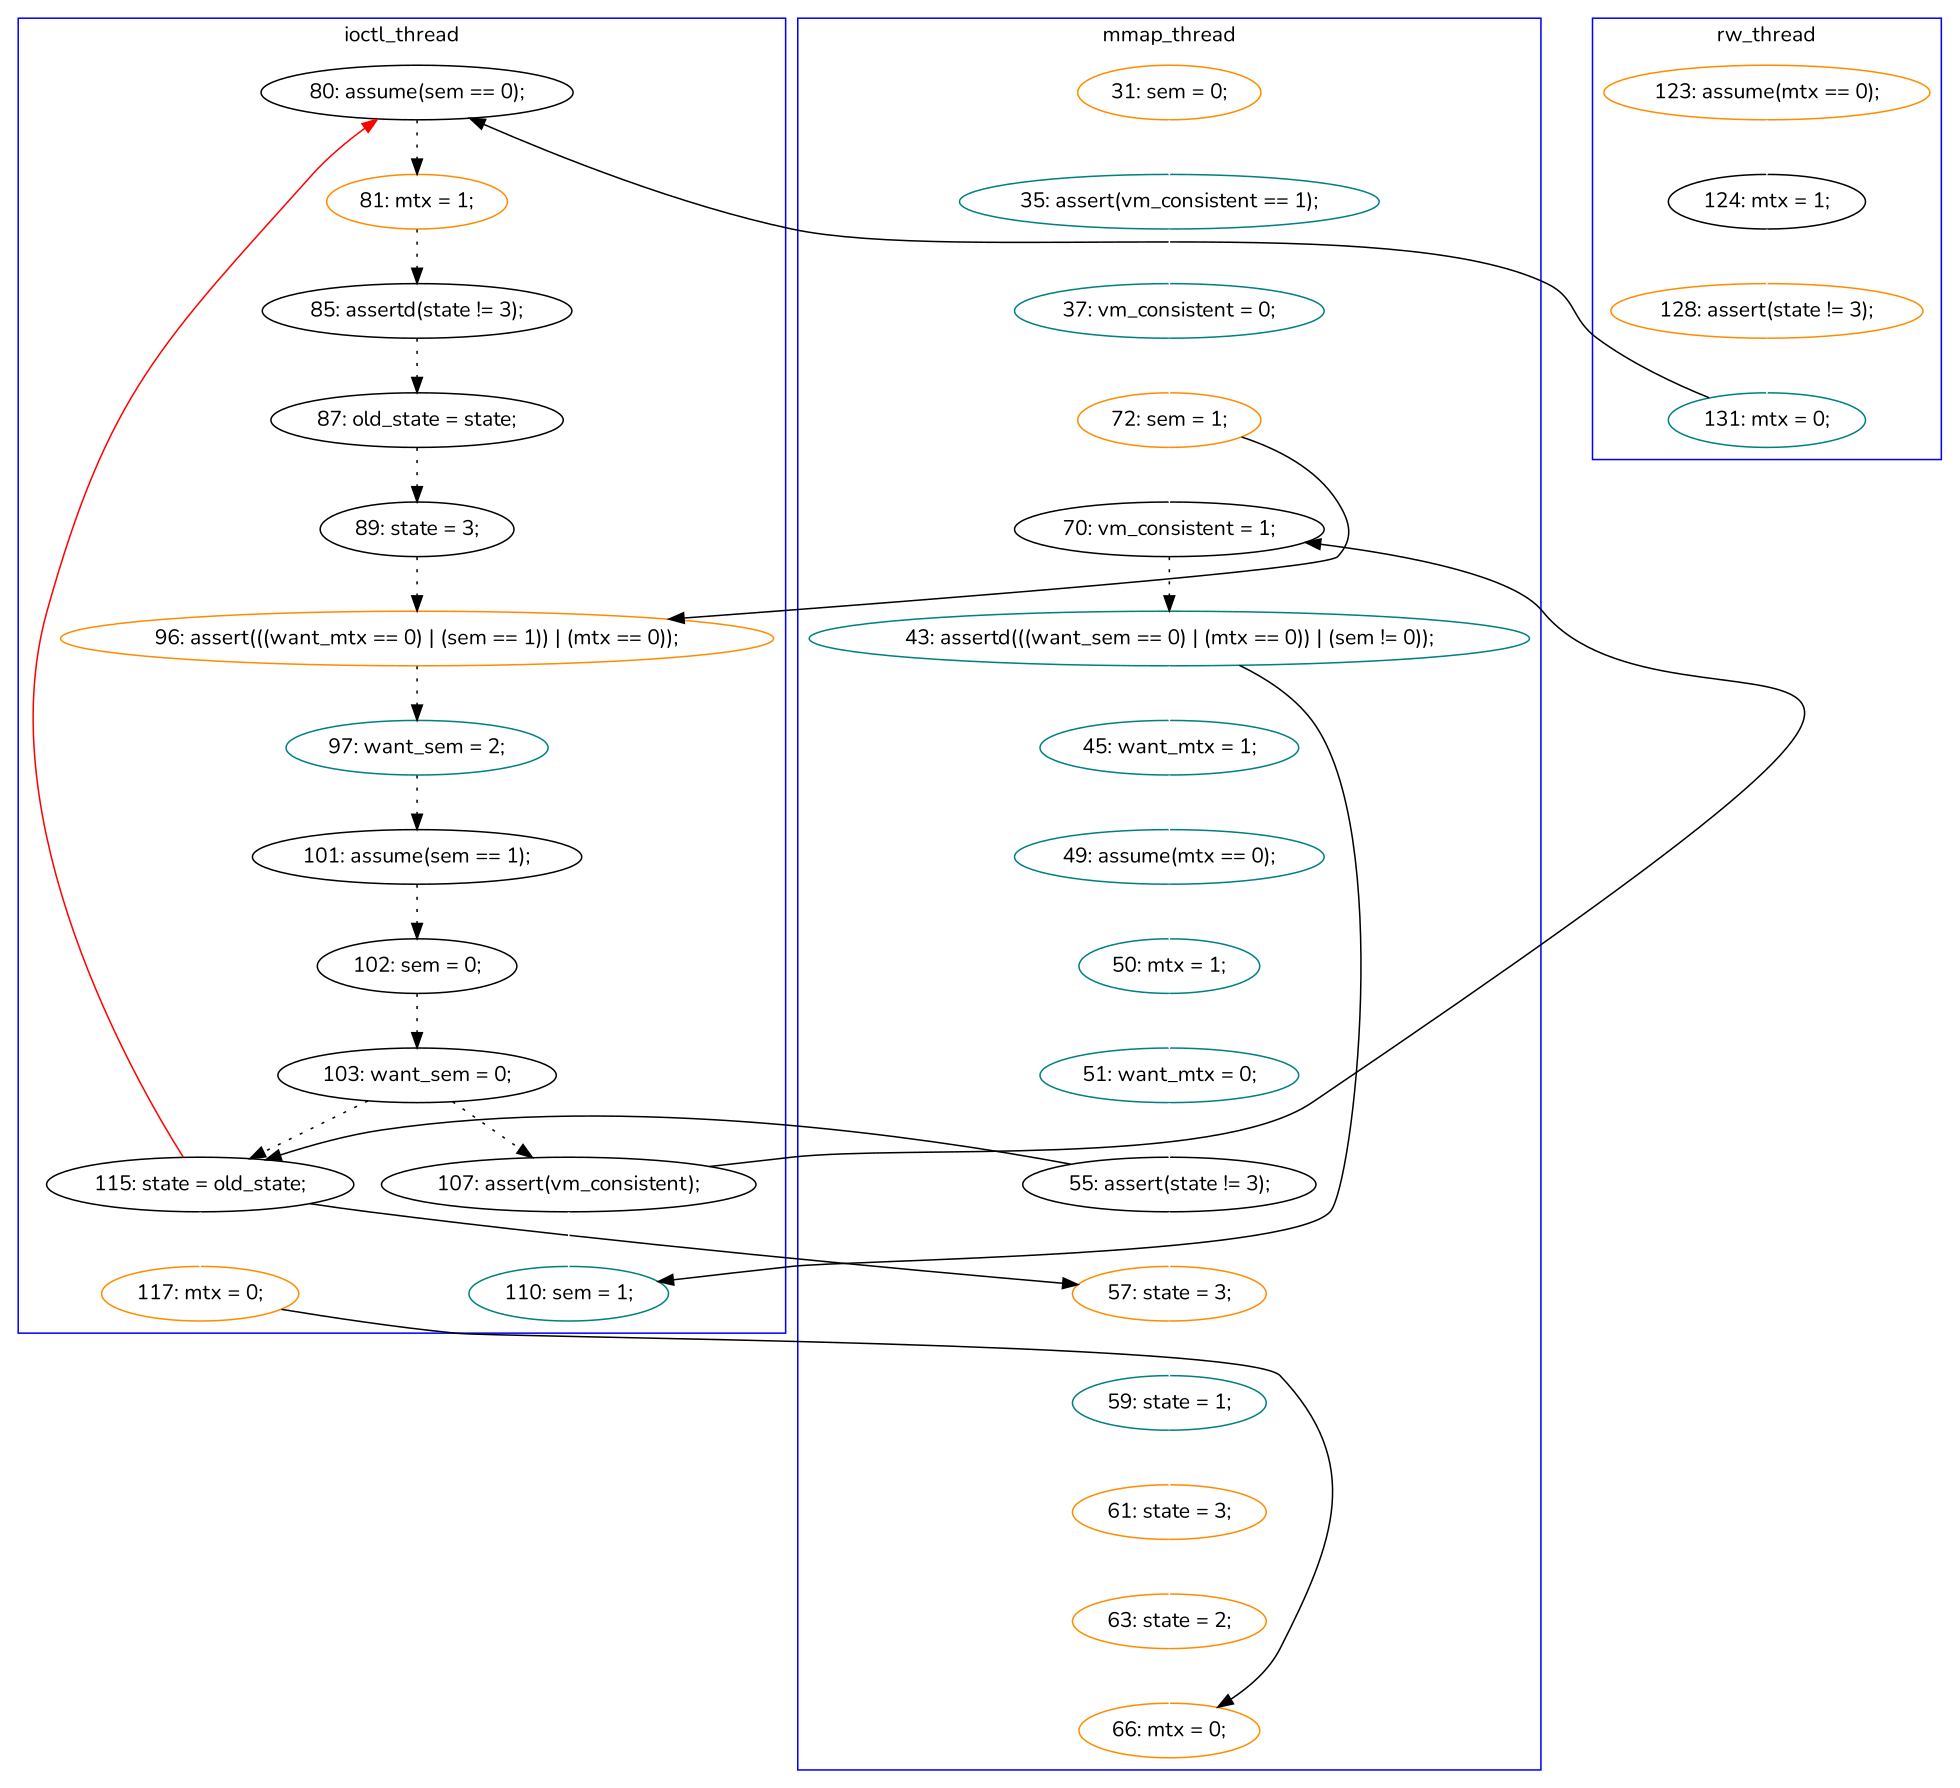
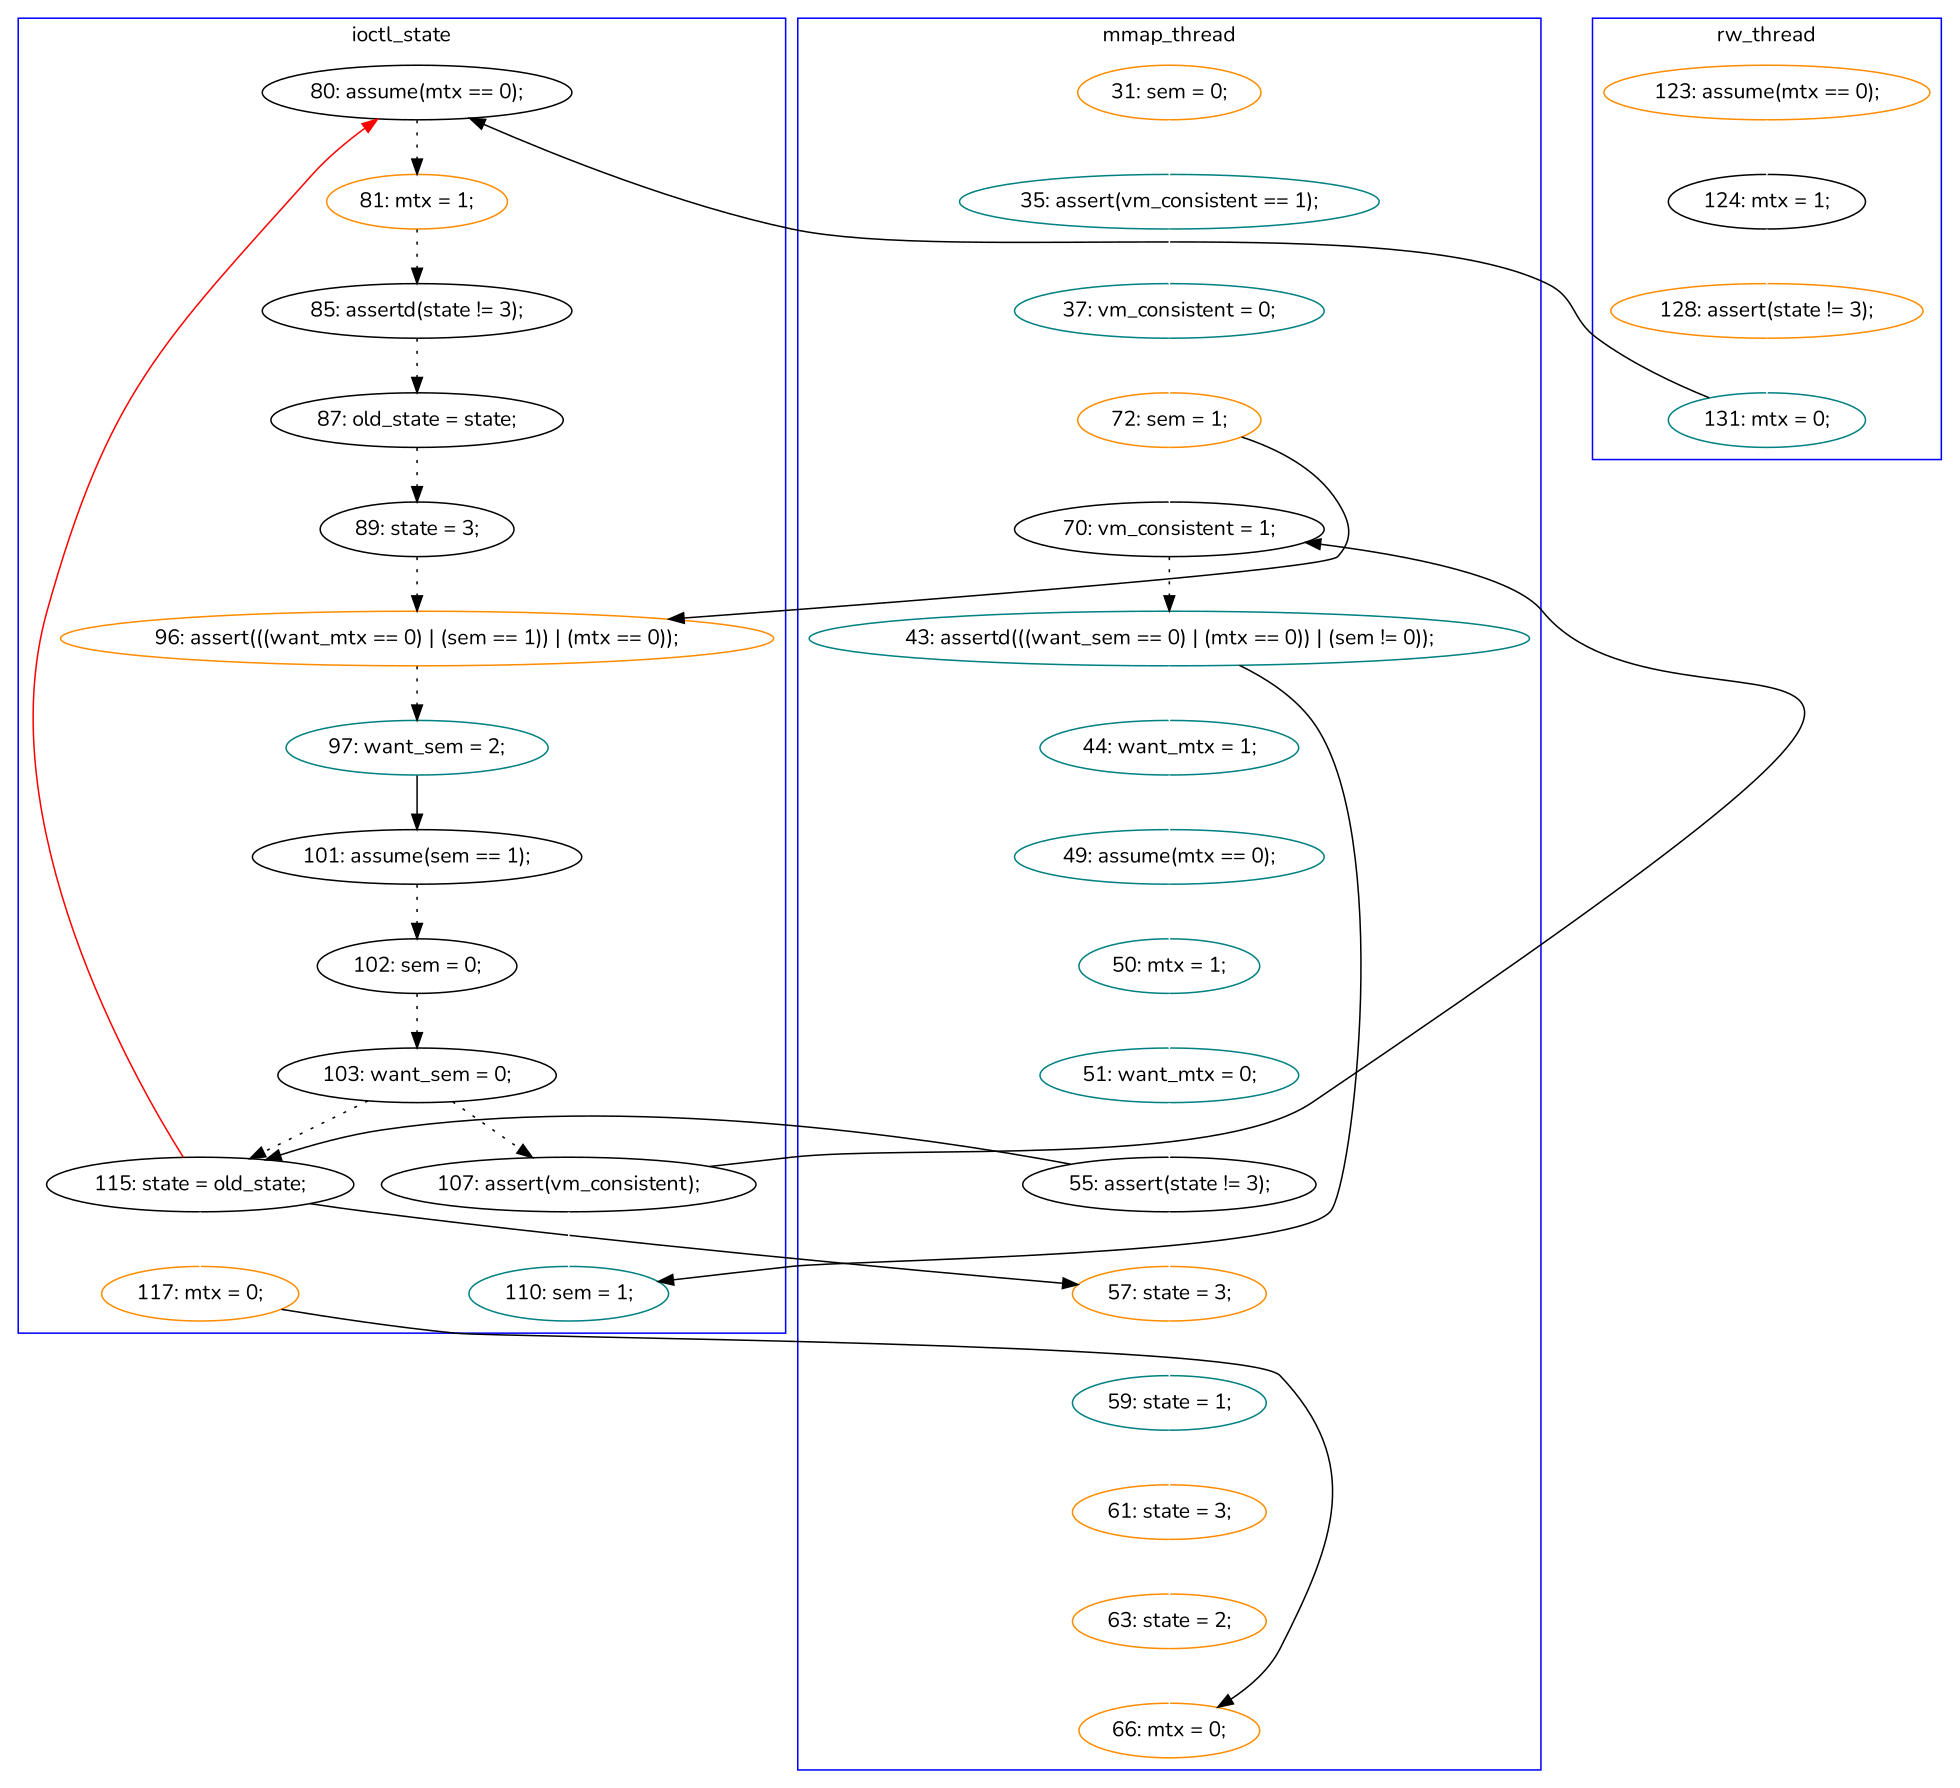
cluster "ioctl_thread": label "ioctl_thread" -> "ioctl_state"
node "80: assume(sem == 0);": label "80: assume(sem == 0);" -> "80: assume(mtx == 0);"
node "45: want_mtx = 1;": label "45: want_mtx = 1;" -> "44: want_mtx = 1;"
edge "97: want_sem = 2;" -> "101: assume(sem == 1);": style dotted -> solid
